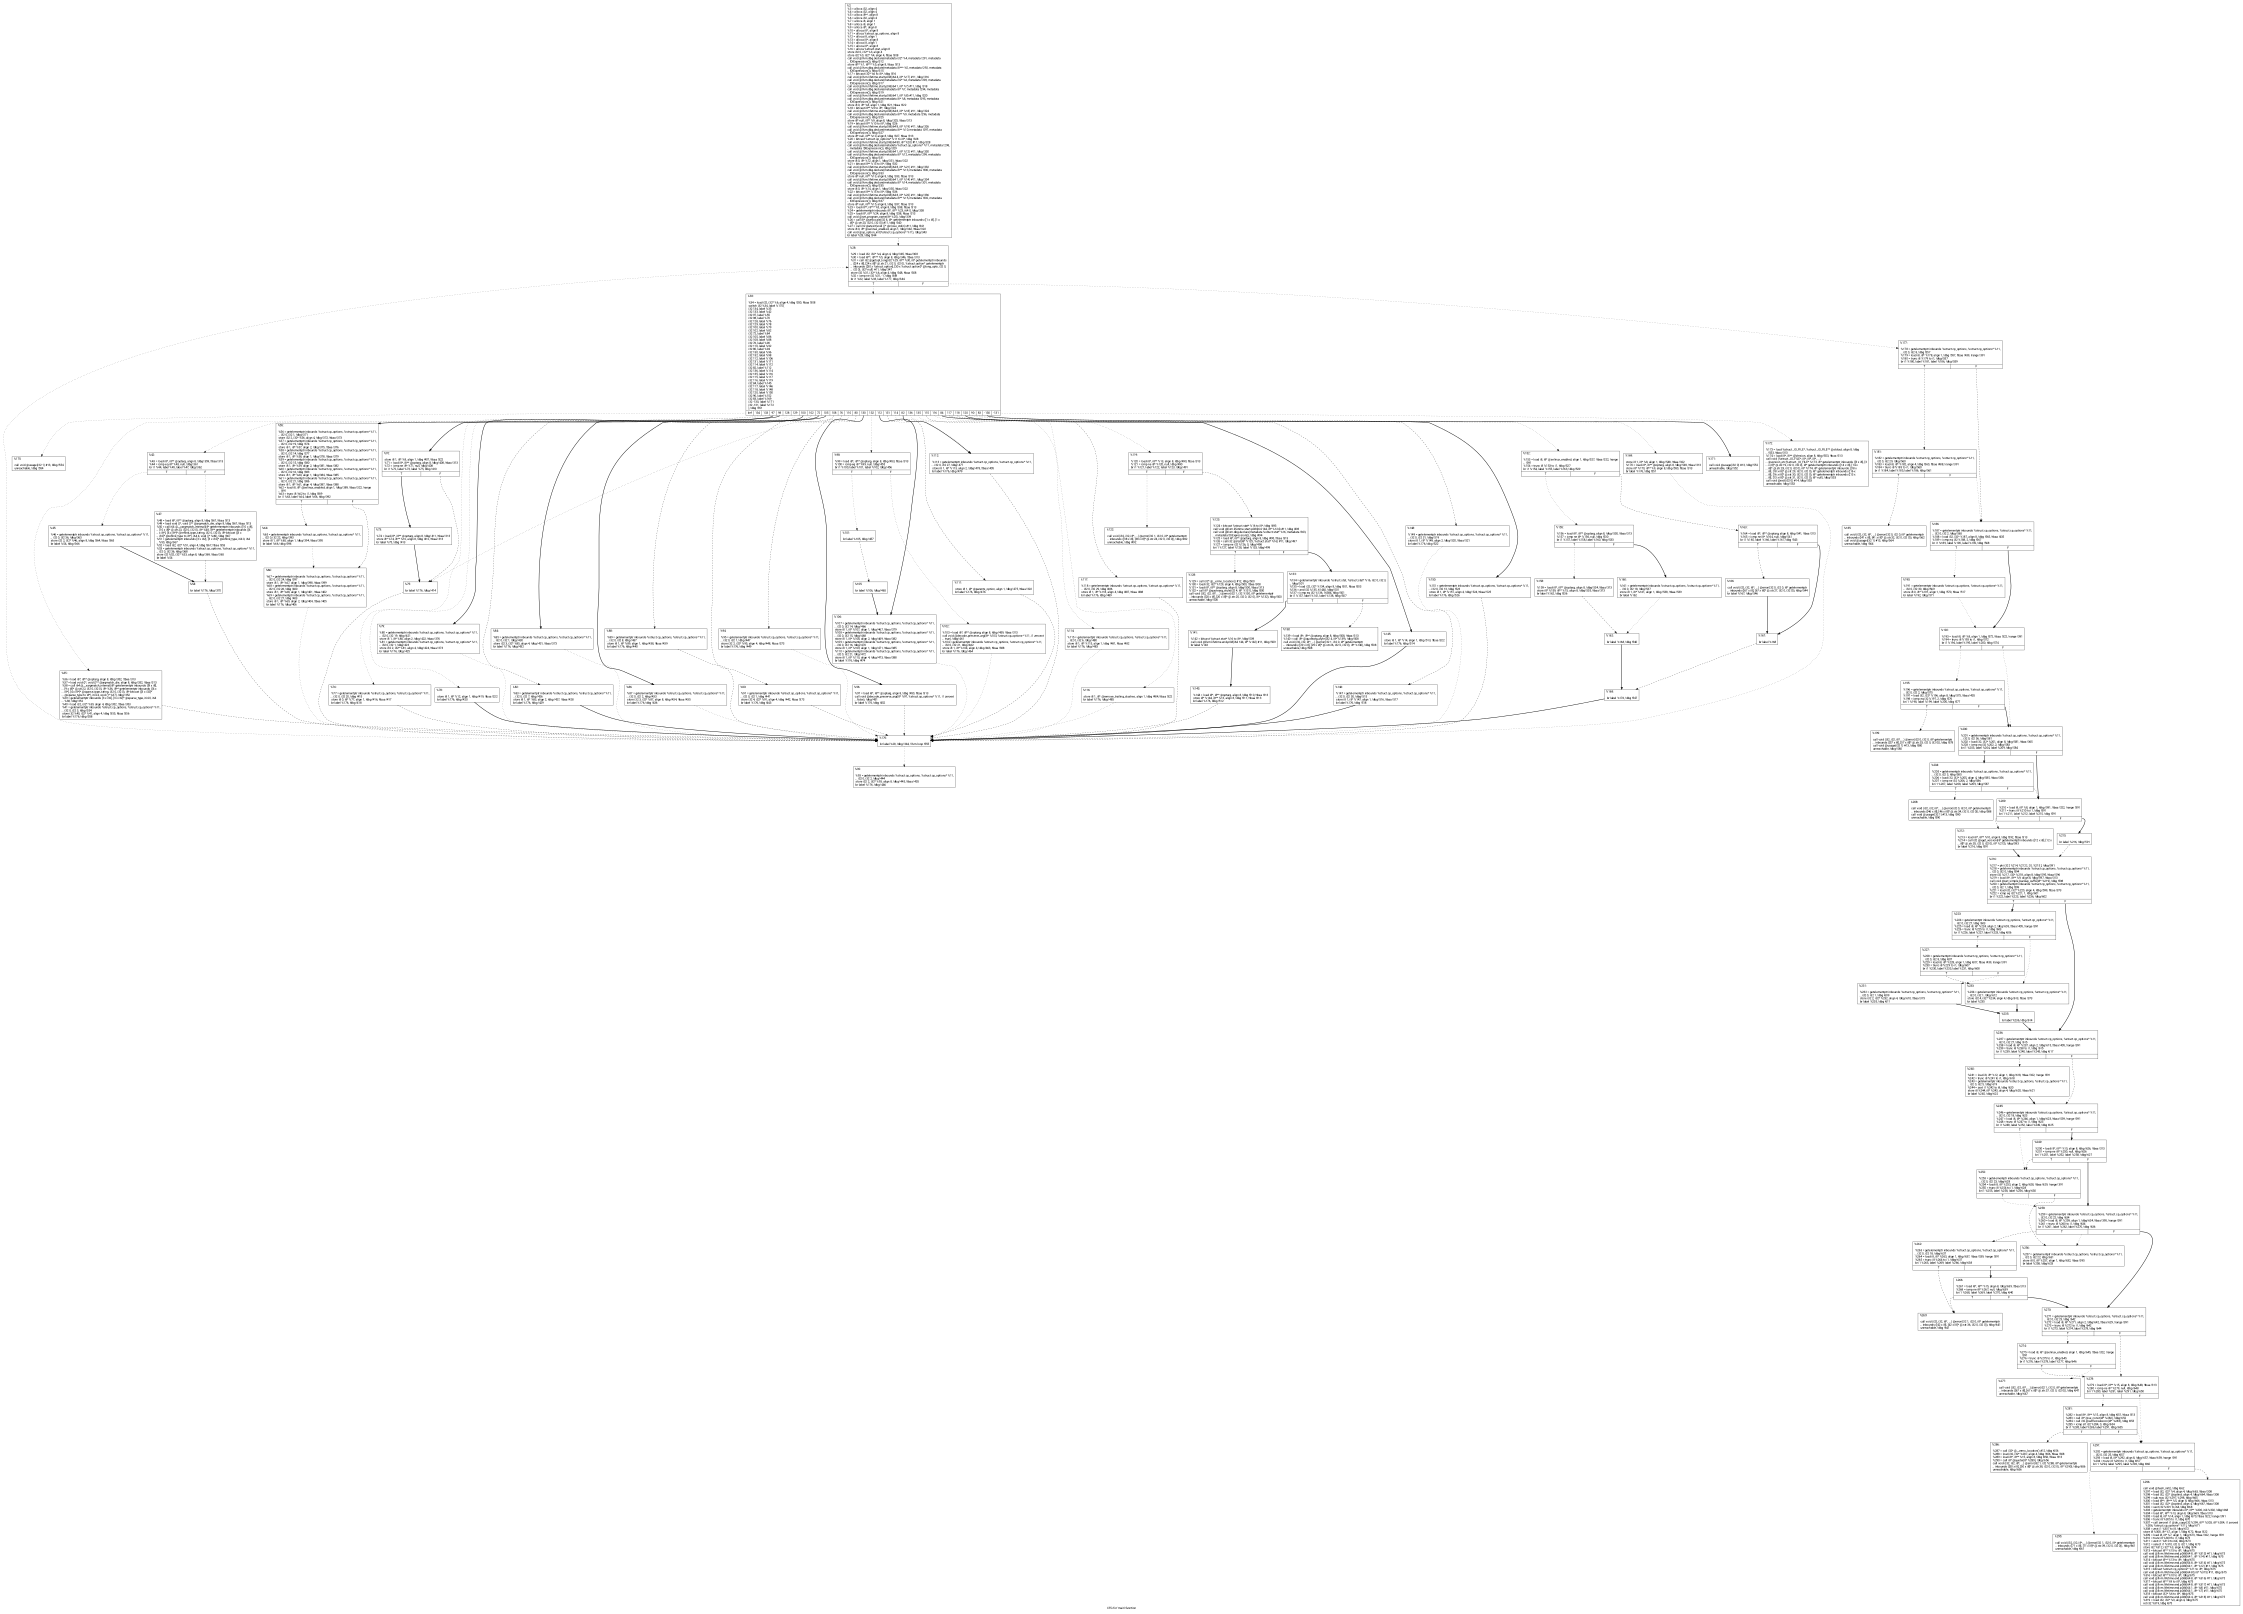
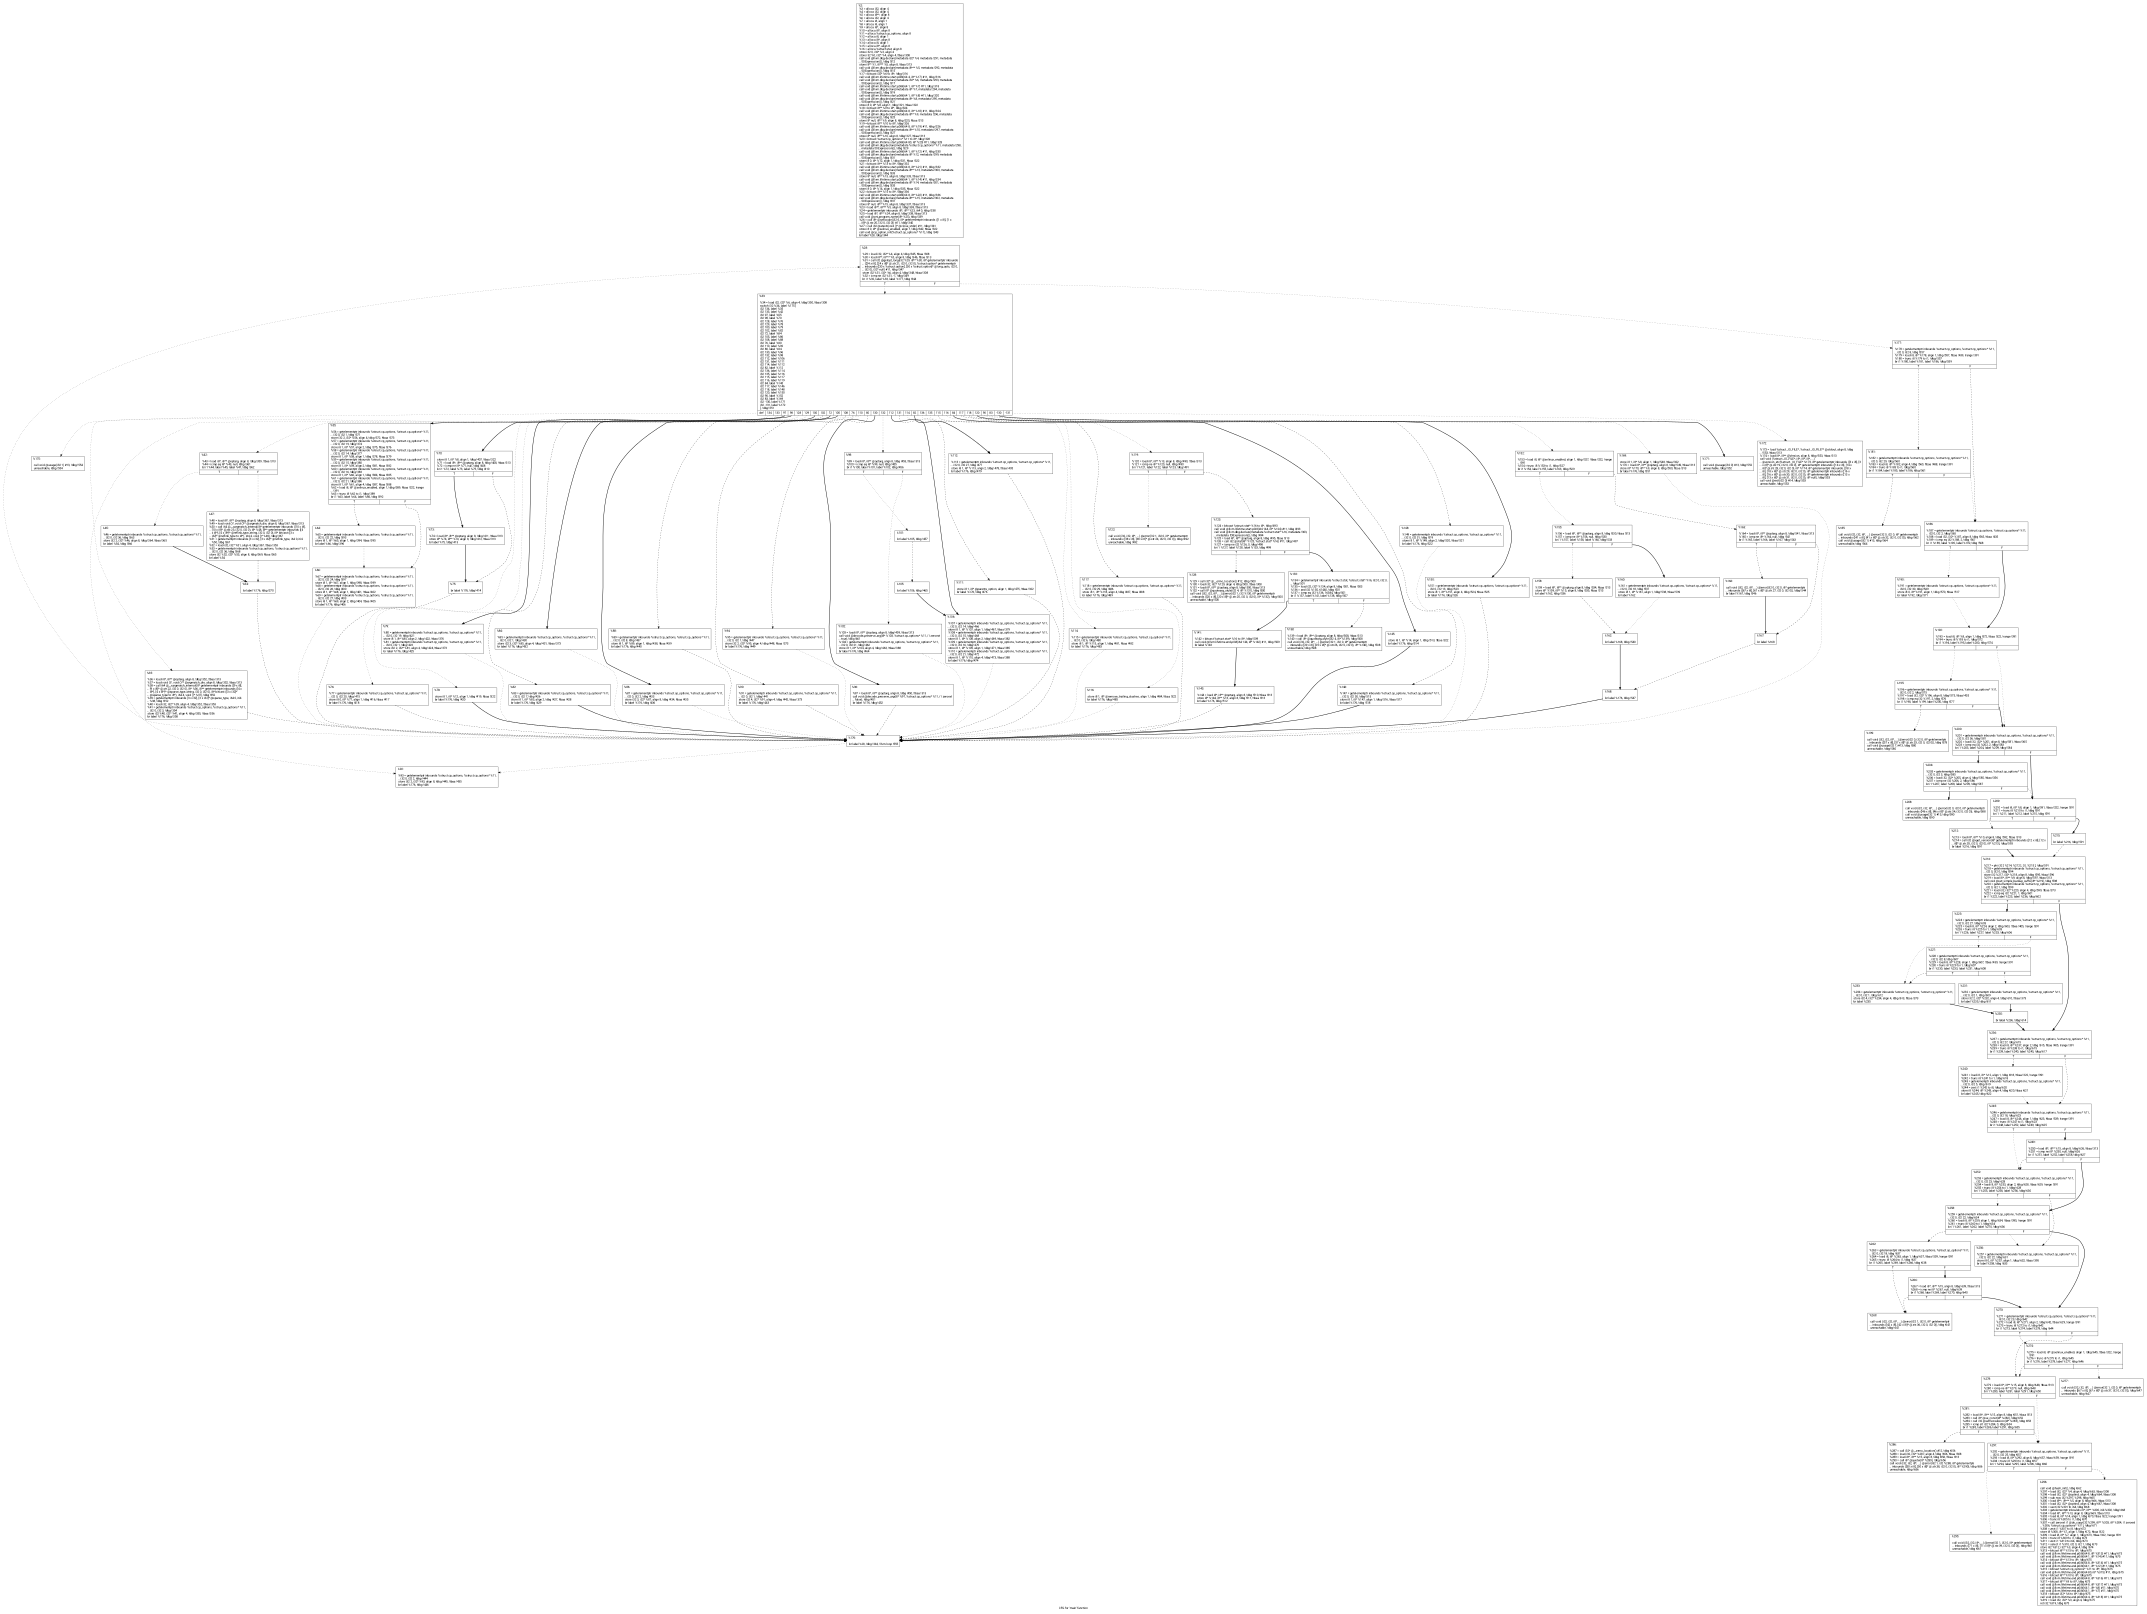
edge "%33:" -> "%75:": now "%33:" -> "%92:"
edge "%163:" -> "%167:": style bold -> dashed
edge "%204:" -> "%208:": style dashed -> bold
edge "%240:" -> "%245:": style bold -> dotted
